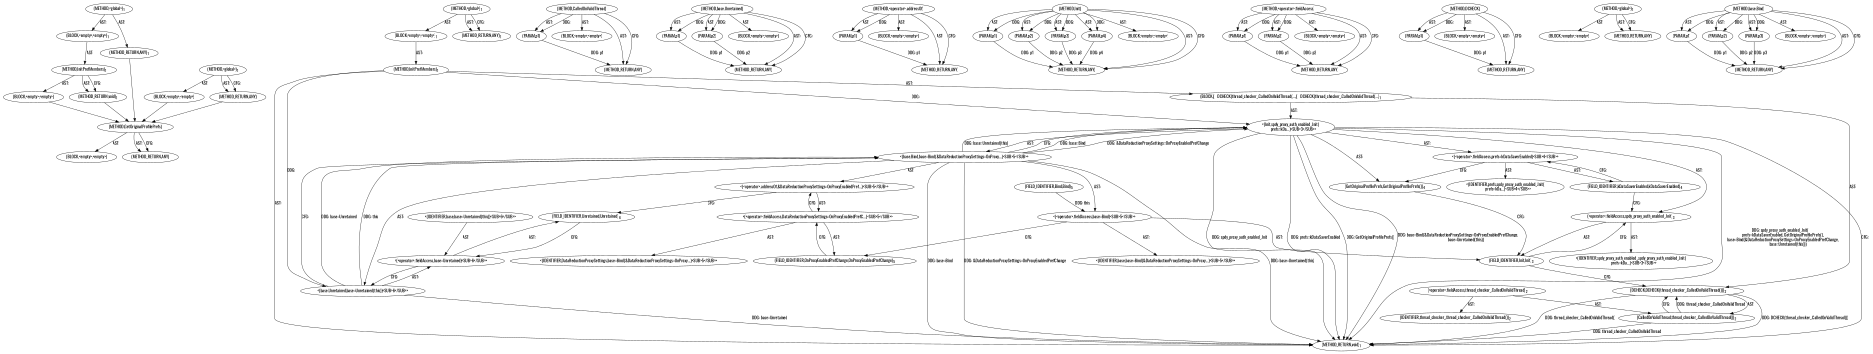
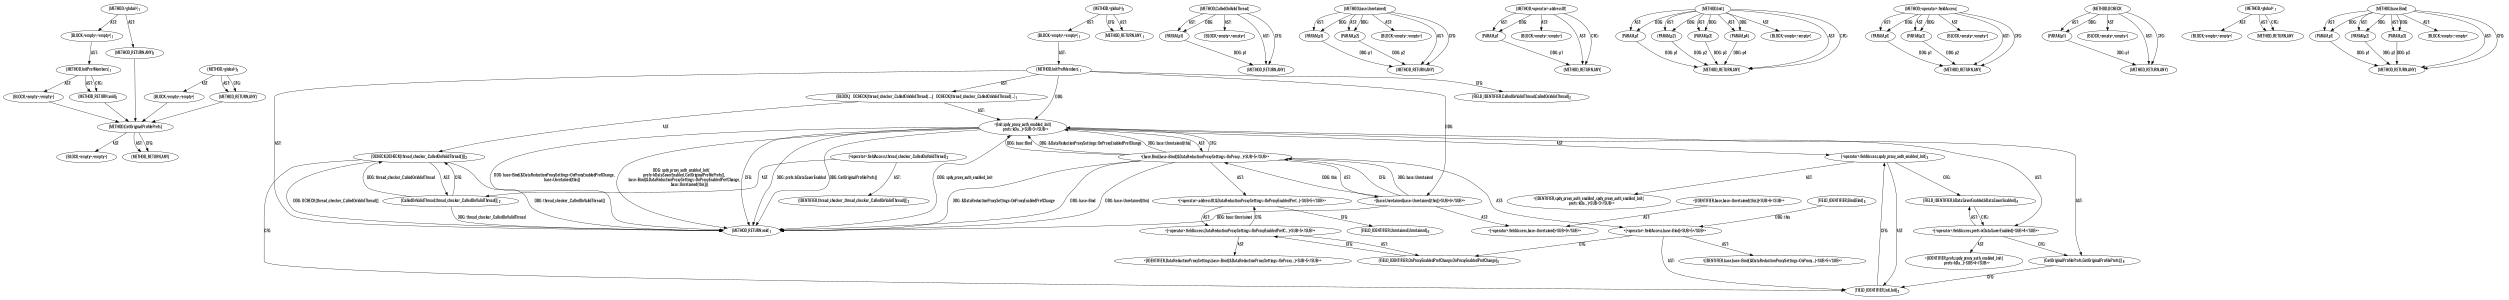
node "(FIELD_IDENTIFIER,CalledOnValidThread,CalledOnValidThread)": added
edge "(FIELD_IDENTIFIER,kDataSaverEnabled,kDataSaverEnabled)" -> "(<operator>.fieldAccess,spdy_proxy_auth_enabled_.Init)": reversed
edge "<(<operator>.fieldAccess,base::Unretained)<SUB>6</SUB>>" -> "(FIELD_IDENTIFIER,Unretained,Unretained)": removed, label "AST:"
edge "(FIELD_IDENTIFIER,Unretained,Unretained)" -> "<(<operator>.fieldAccess,base::Unretained)<SUB>6</SUB>>": removed, label "CFG:"
edge "<(<operator>.fieldAccess,base::Unretained)<SUB>6</SUB>>" -> "<(base.Unretained,base::Unretained(this))<SUB>6</SUB>>": removed, label "CFG:"
edge "(FIELD_IDENTIFIER,Init,Init)" -> "(DCHECK,DCHECK(thread_checker_.CalledOnValidThread()))": reversed
